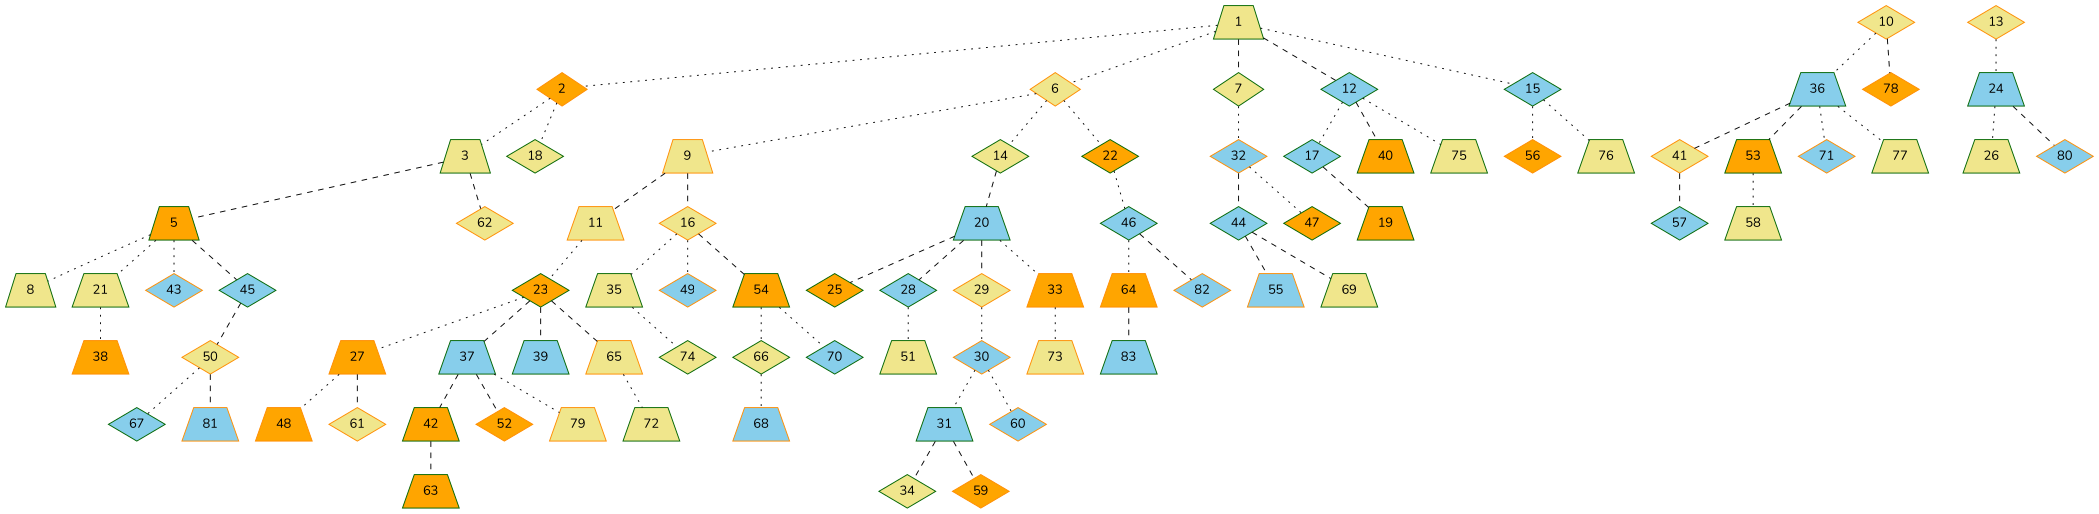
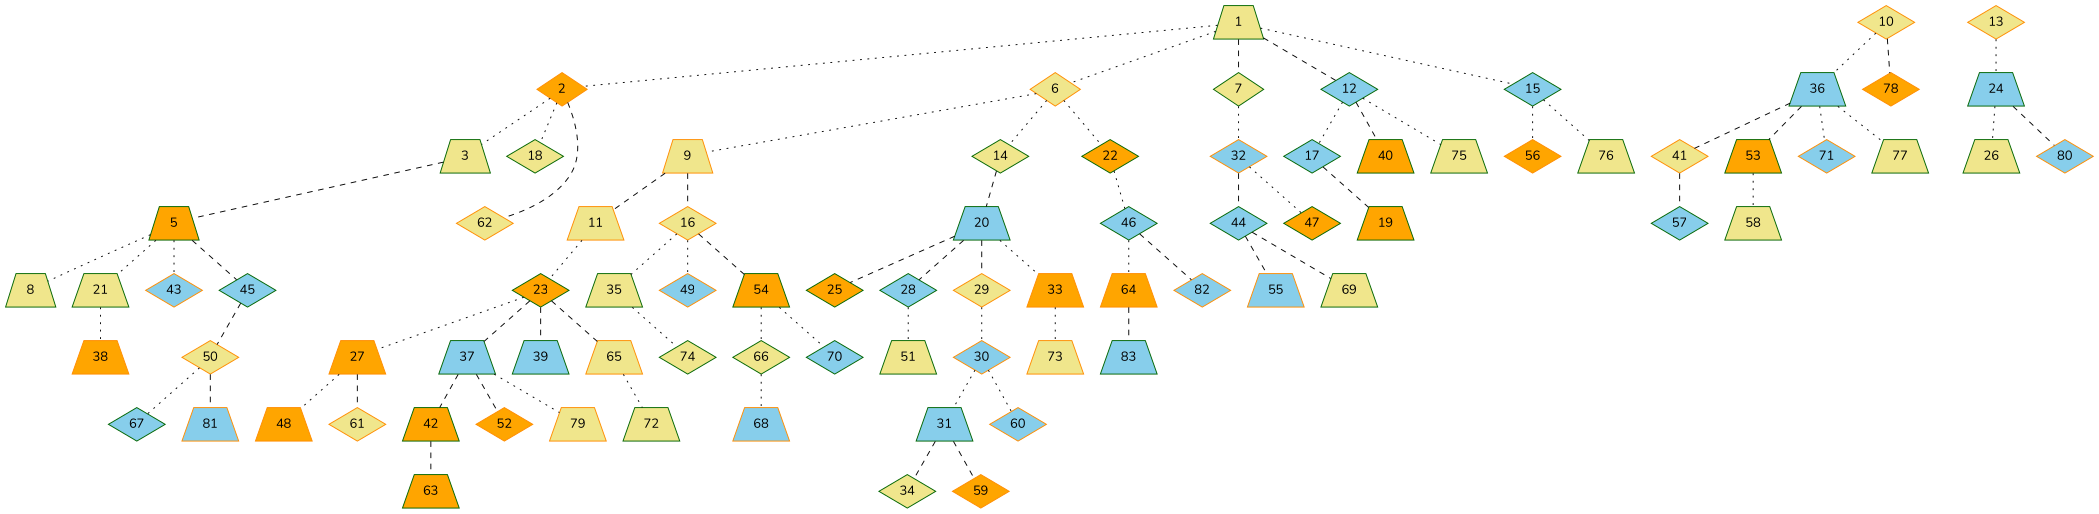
edge "3" -- "62": now "2" -- "62"
